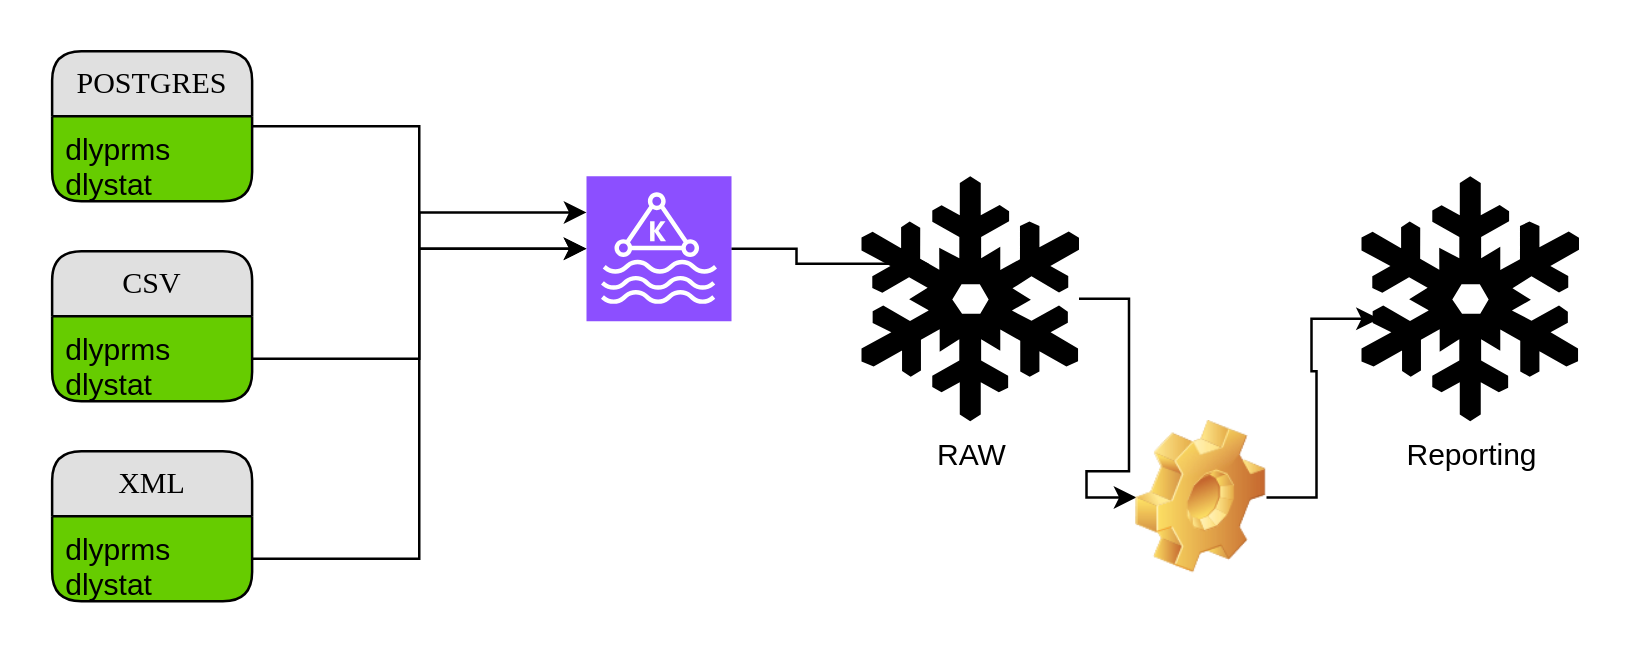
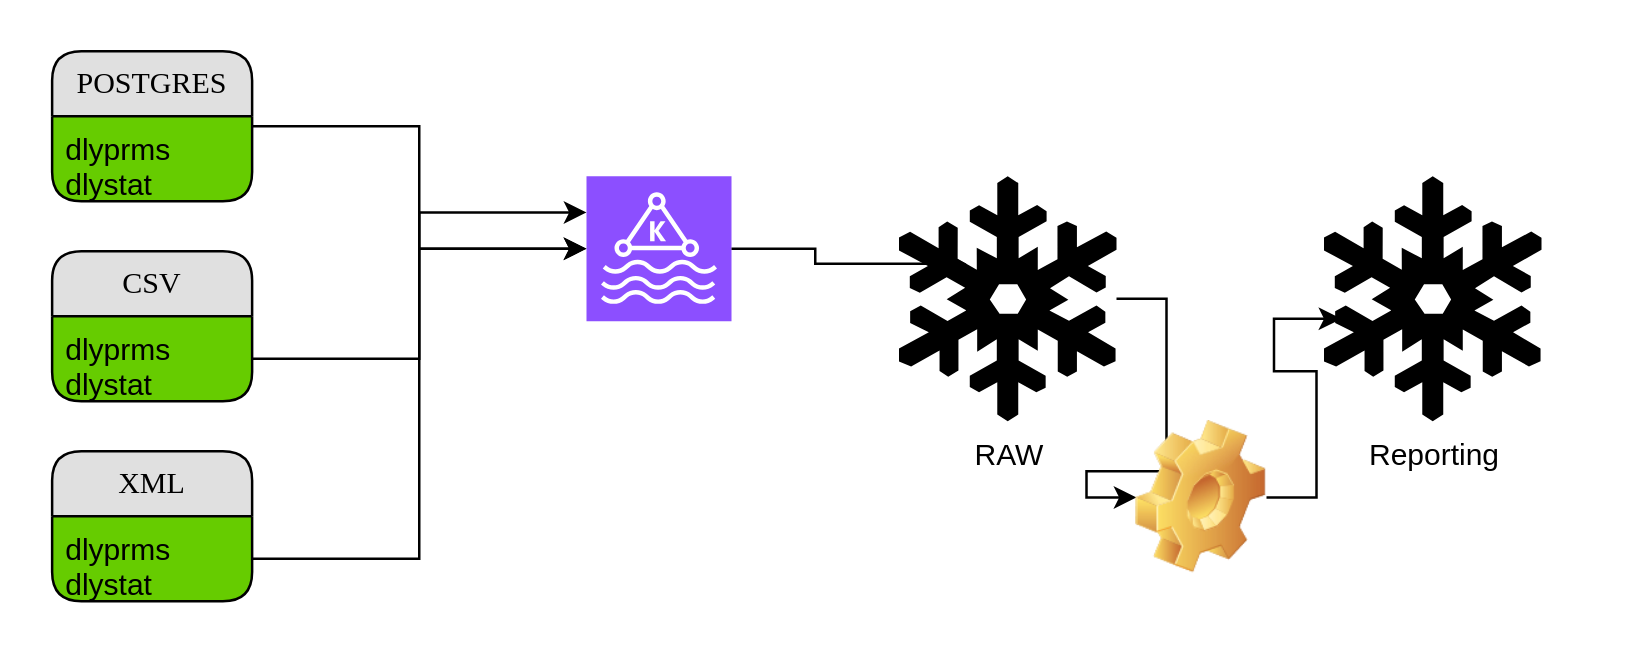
node "RAW": moved (970, 299) -> (1008, 299)
node "Reporting": moved (1470, 299) -> (1433, 299)
